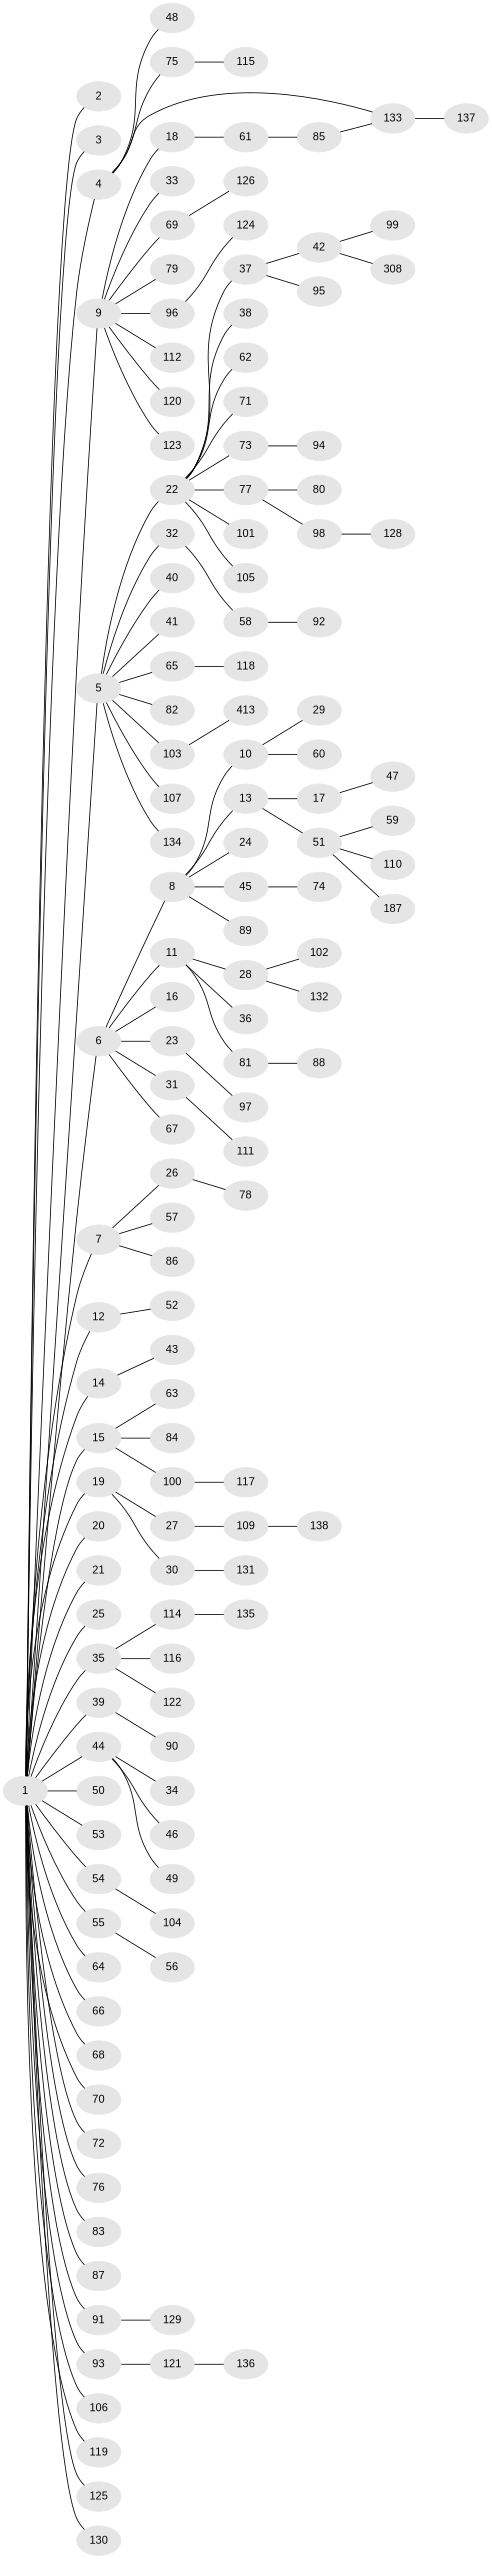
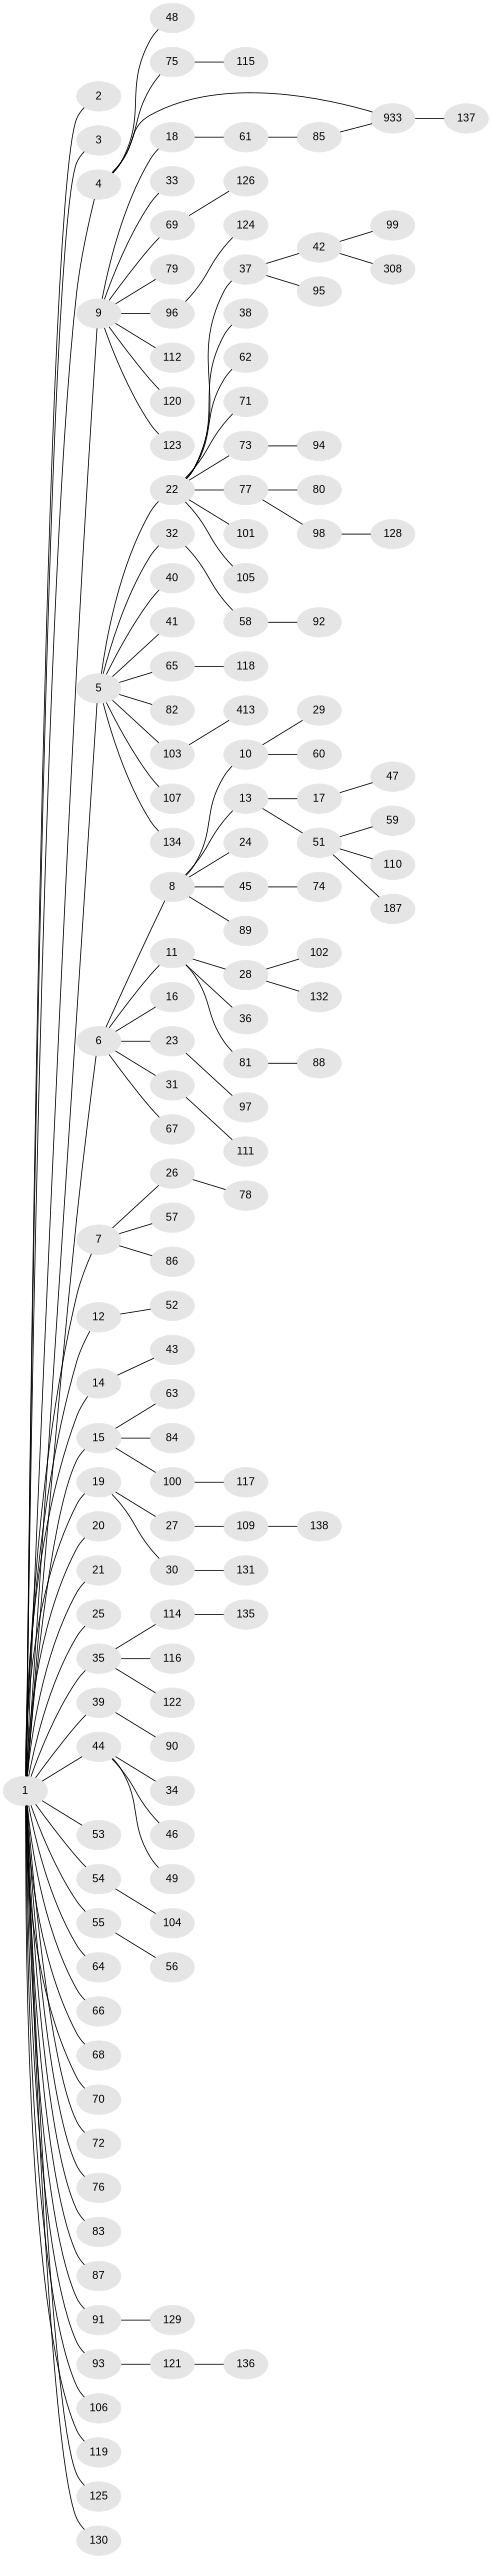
node "133": label "133" -> "933"
node "50": removed
